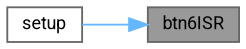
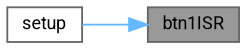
node "btn6ISR": label "btn6ISR" -> "btn1ISR"
